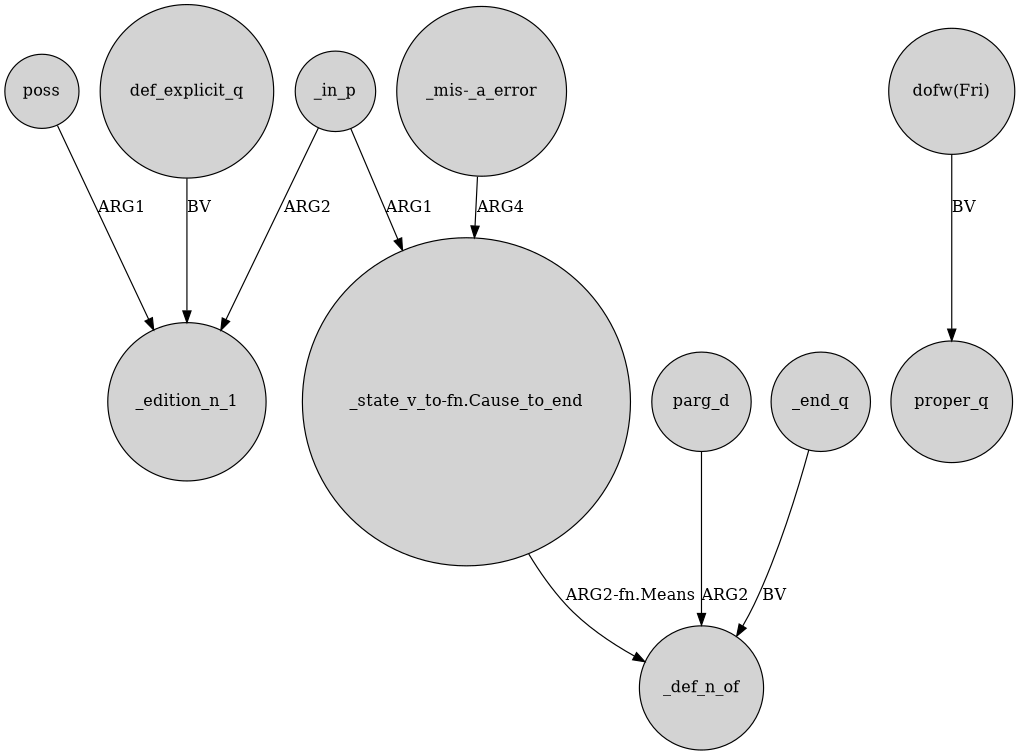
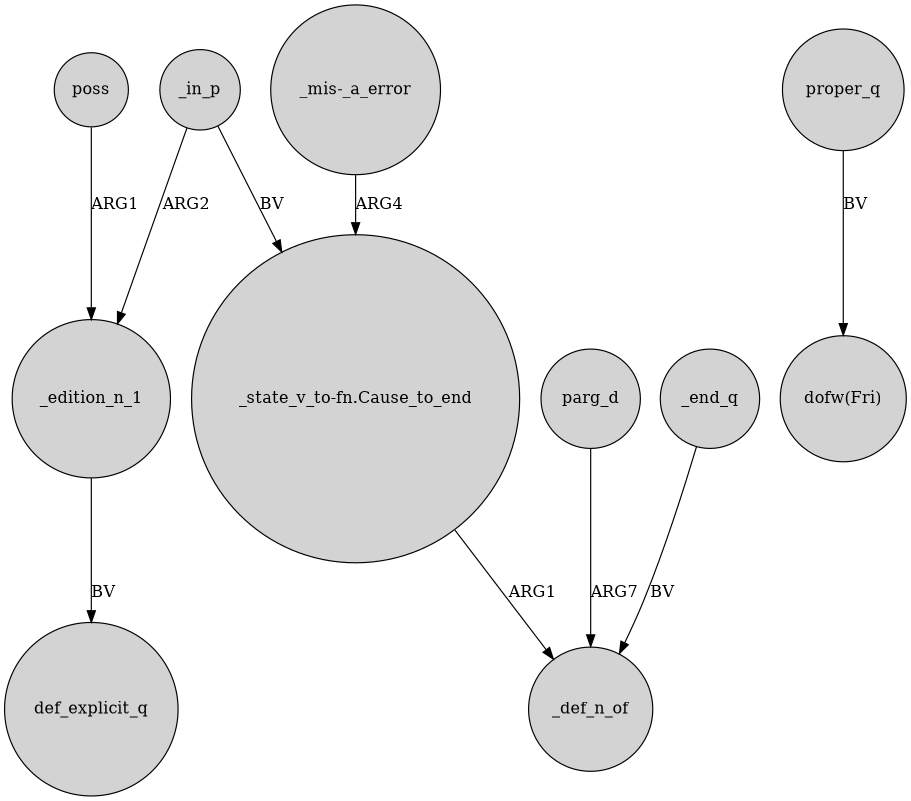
edge "_in_p" -> "_state_v_to-fn.Cause_to_end": label "ARG1" -> "BV"
edge "dofw(Fri)" -> "proper_q": reversed
edge "def_explicit_q" -> "_edition_n_1": reversed
edge "_state_v_to-fn.Cause_to_end" -> "_def_n_of": label "ARG2-fn.Means" -> "ARG1"
edge "parg_d" -> "_def_n_of": label "ARG2" -> "ARG7"
